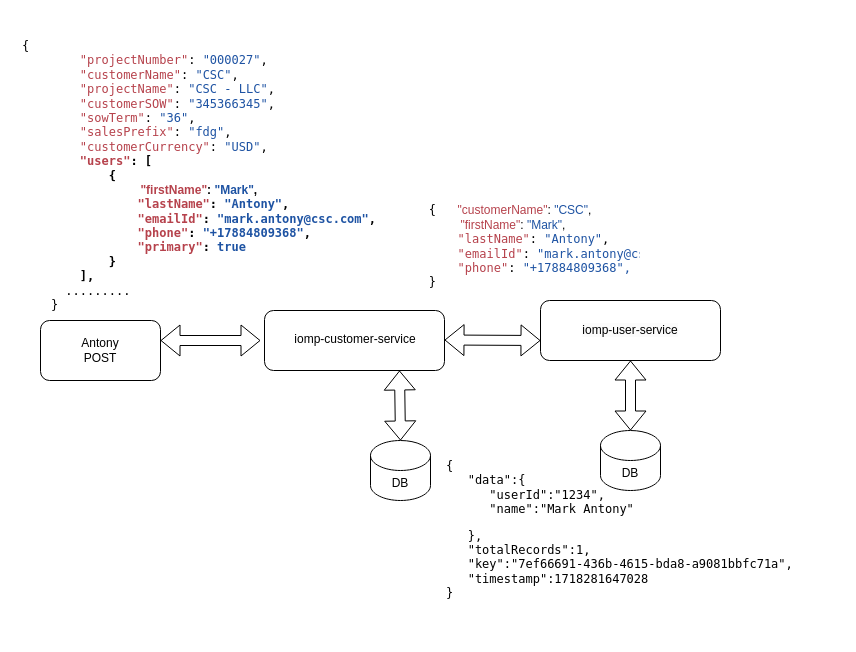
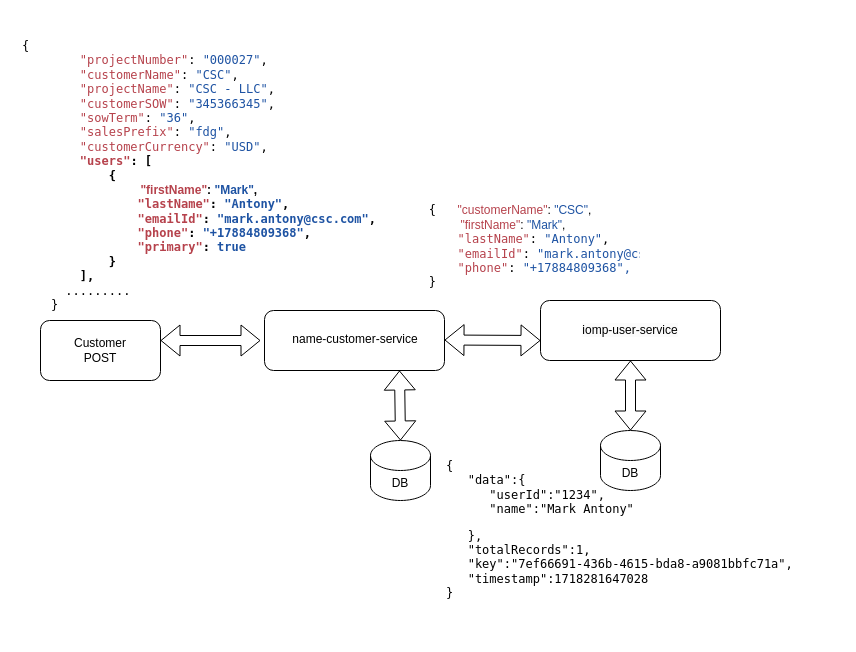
node "iomp-customer-service": label "iomp-customer-service" -> "name-customer-service"
node "Antony POST": label "Antony POST" -> "Customer POST"
